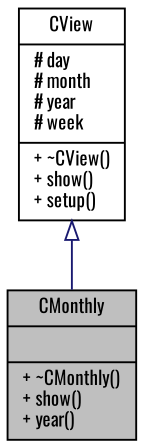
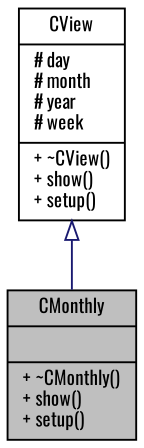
node "CMonthly": text "+ year()" -> "+ setup()"
